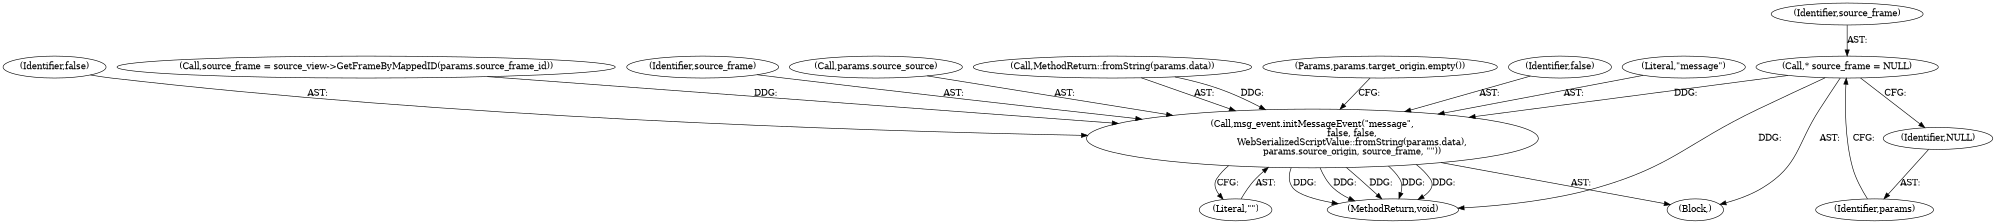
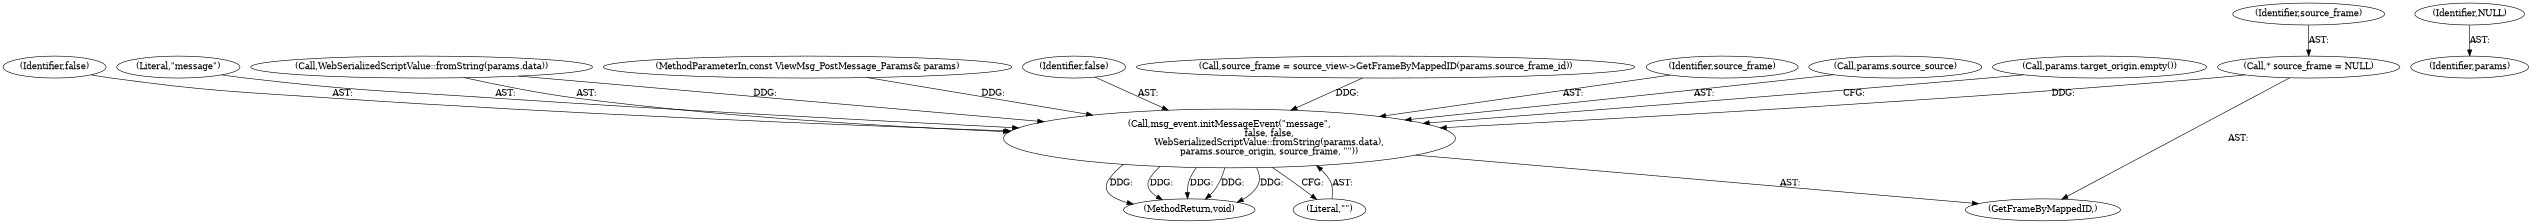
node "(MethodParameterIn,const ViewMsg_PostMessage_Params& params)": added
node "(Call,MethodReturn::fromString(params.data))": label "(Call,MethodReturn::fromString(params.data))" -> "(Call,WebSerializedScriptValue::fromString(params.data))"
node "(Params,params.target_origin.empty())": label "(Params,params.target_origin.empty())" -> "(Call,params.target_origin.empty())"
edge "(Call,* source_frame = NULL)" -> "(Identifier,NULL)": removed, label "CFG:"
edge "(Identifier,params)" -> "(Call,* source_frame = NULL)": removed, label "CFG:"
edge "(Call,* source_frame = NULL)" -> "(MethodReturn,void)": removed, label "DDG:"
node "(Block,)": label "(Block,)" -> "(GetFrameByMappedID,)"
